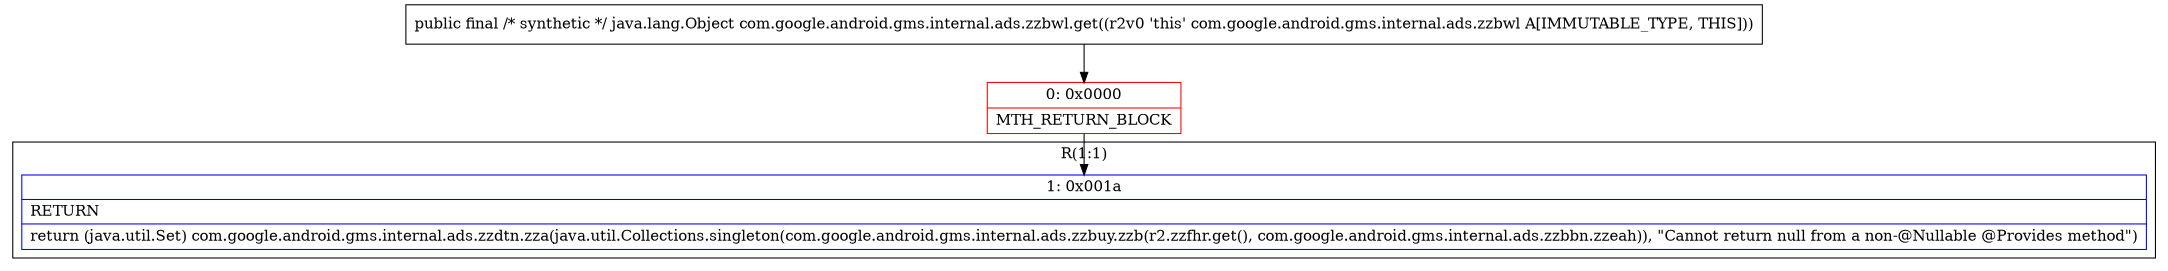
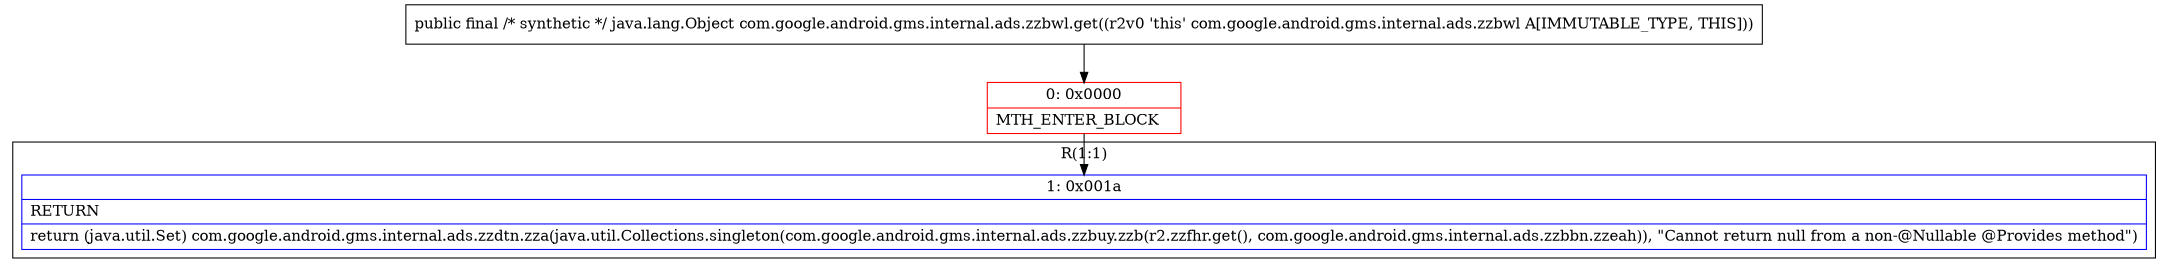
node "0: 0x0000": text "MTH_RETURN_BLOCK" -> "MTH_ENTER_BLOCK"
